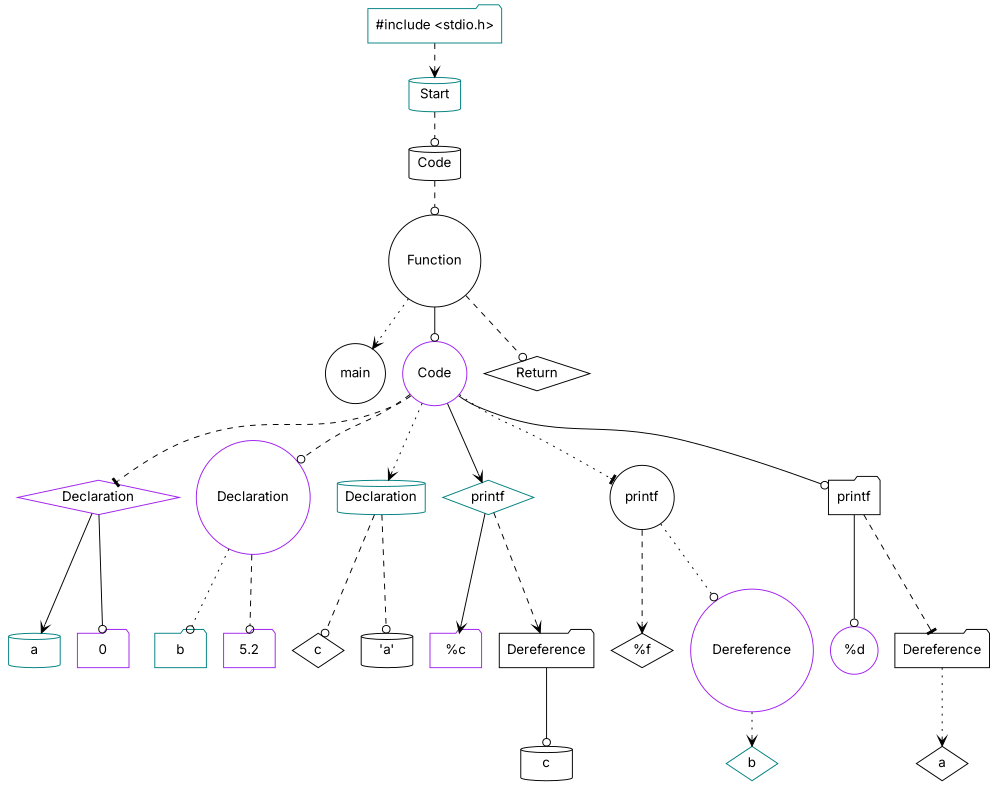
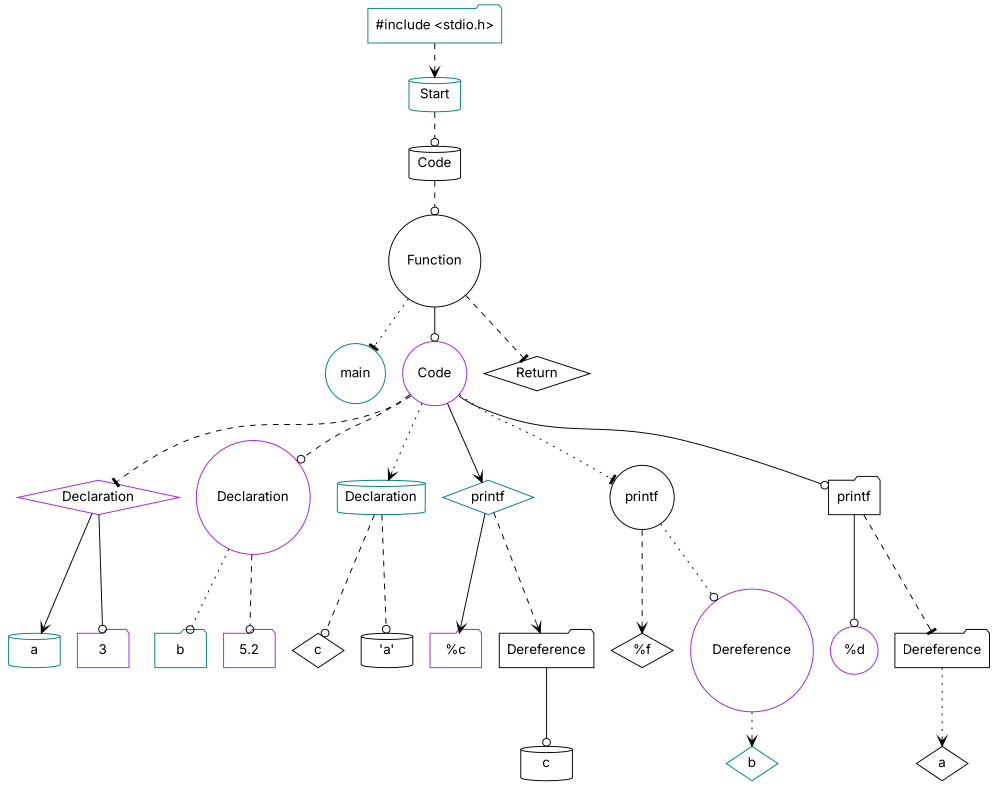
edge "Function" -> "main": arrowhead vee -> tee
edge "Function" -> "Return": arrowhead odot -> tee
node "main": color black -> teal
node "0": label "0" -> "3"
